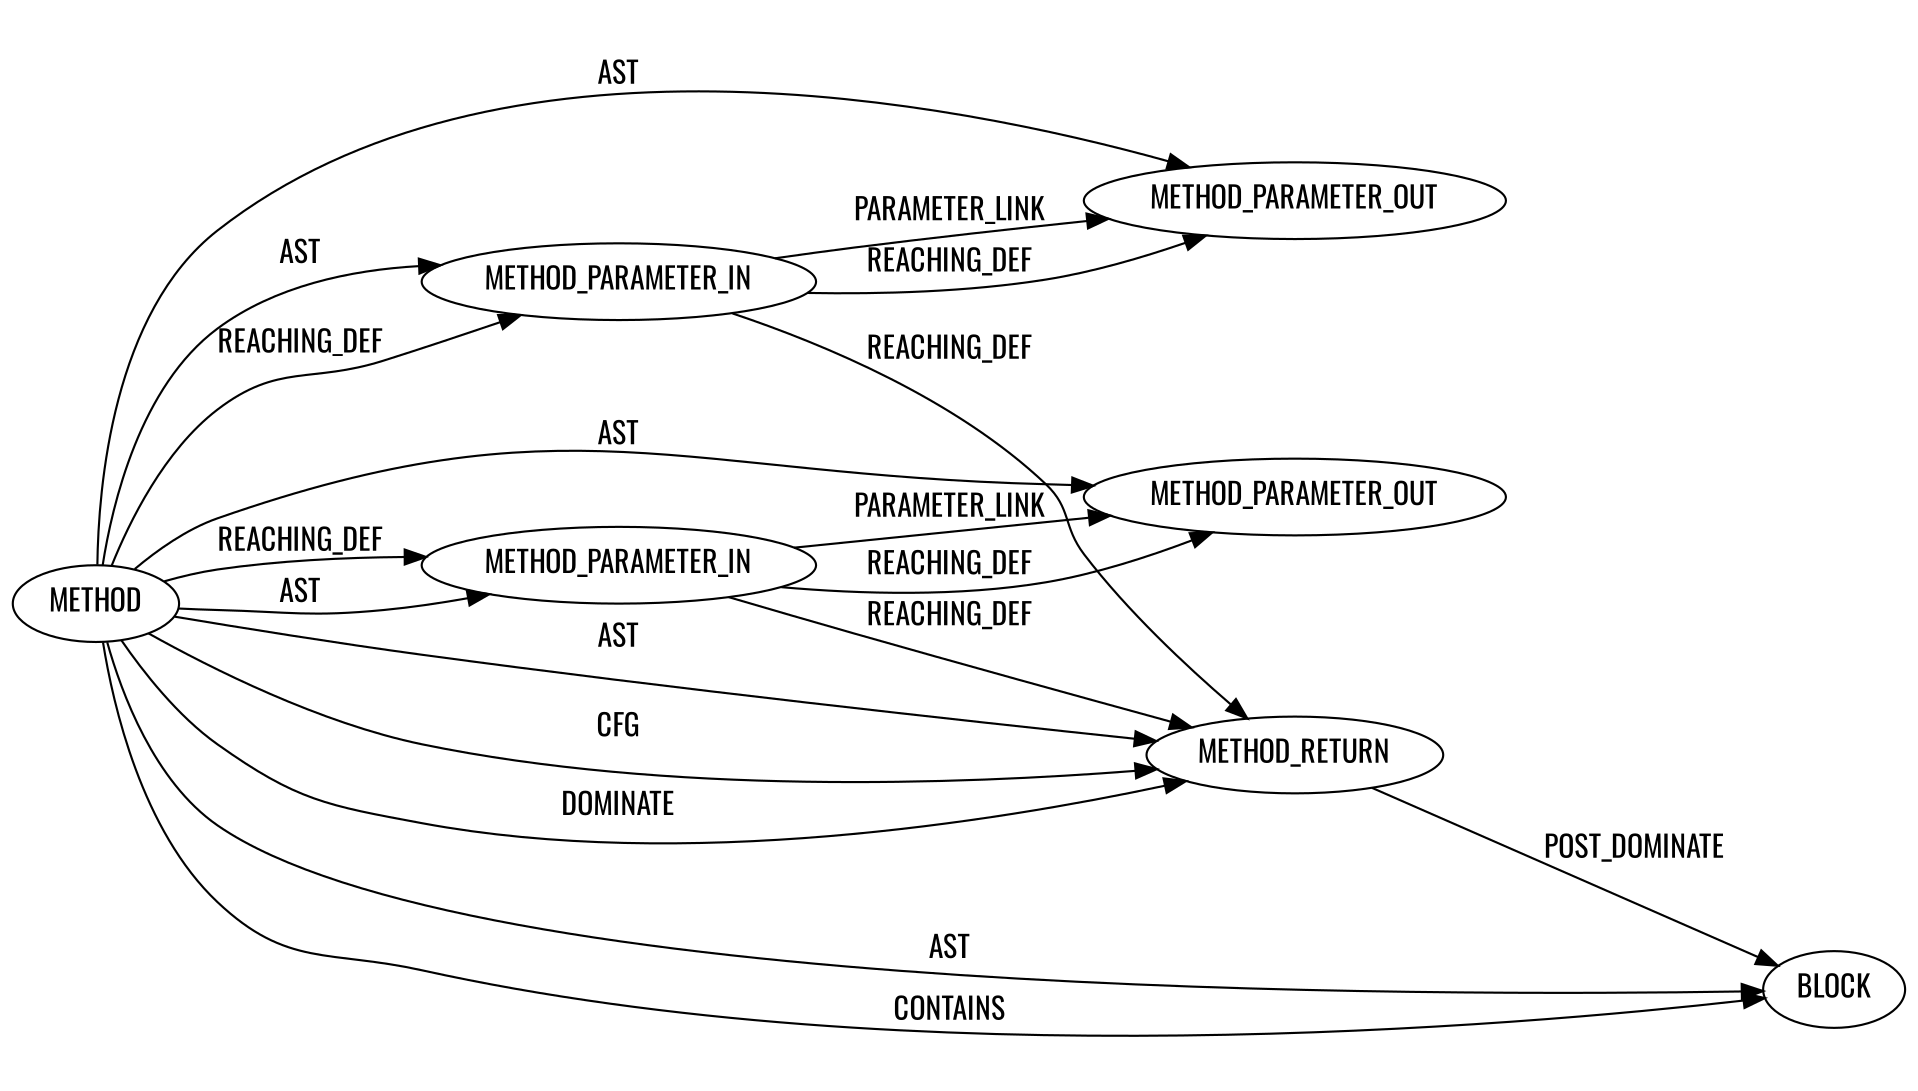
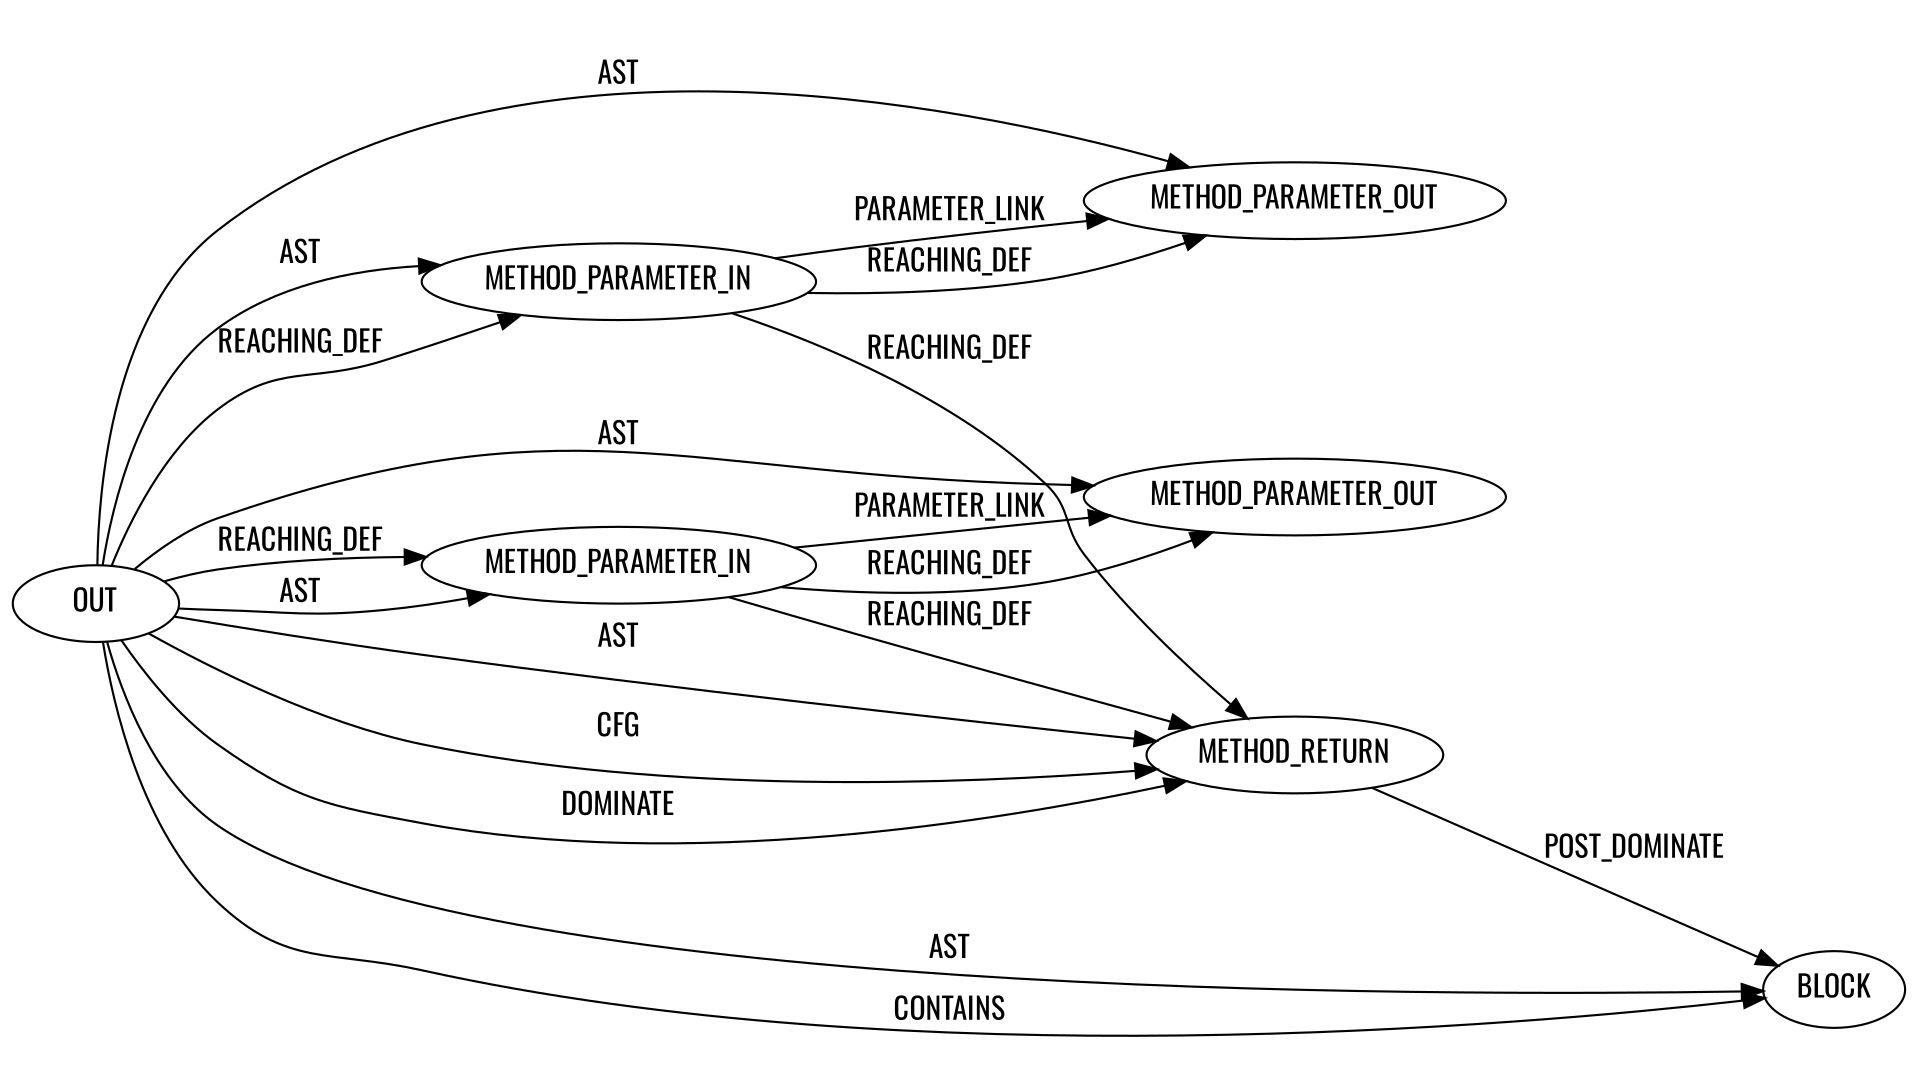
node "METHOD": label "METHOD" -> "OUT"
